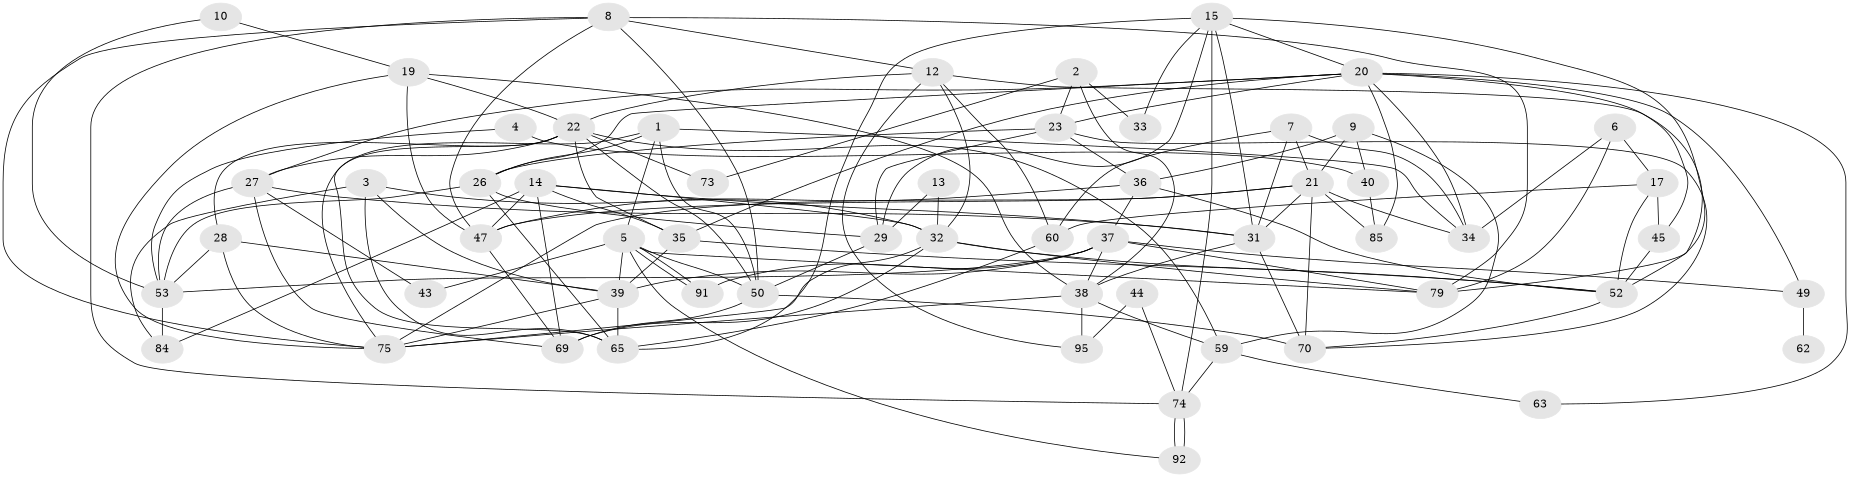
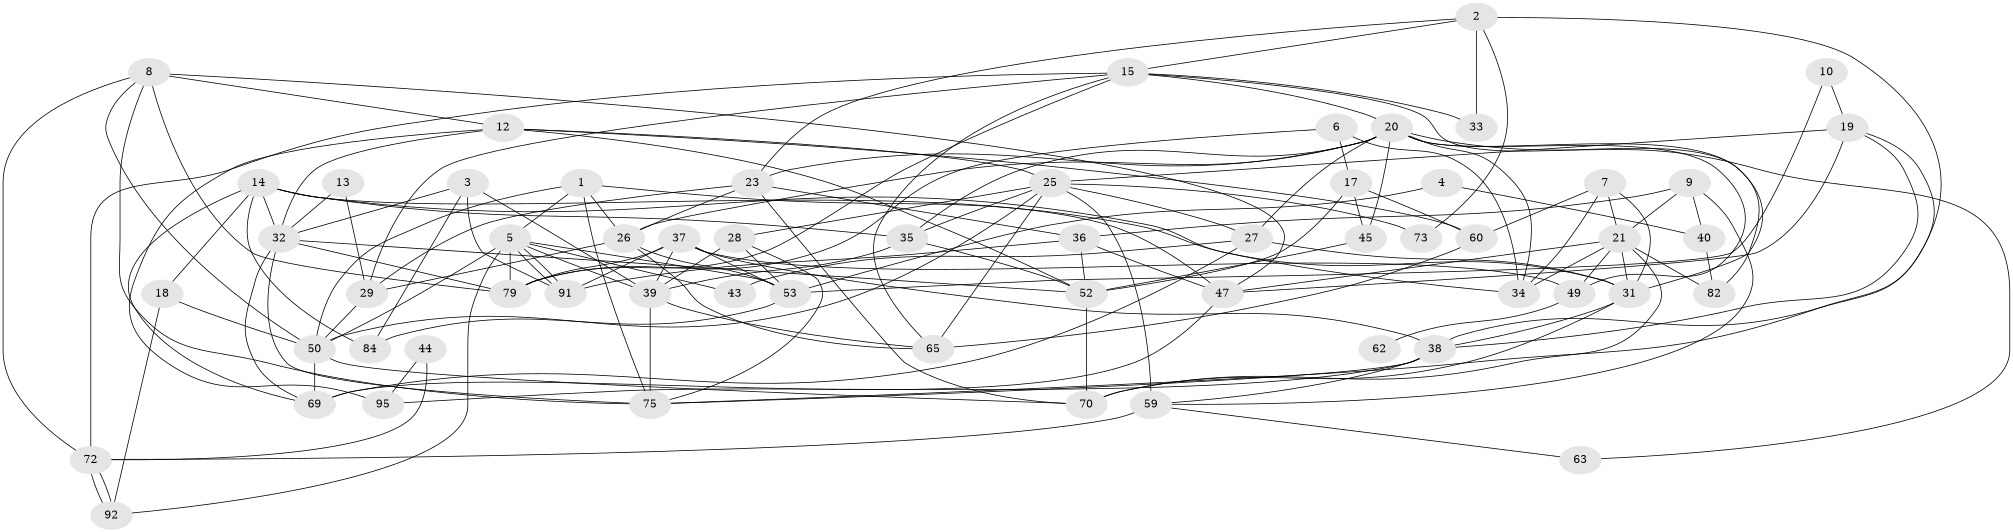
edge "2" -- "15": added
node "22": label "22" -> "25"
edge "36" -- "37": now "36" -- "91"
edge "27" -- "53": now "5" -- "53"
edge "21" -- "75": now "21" -- "49"
node "85": label "85" -> "82"
node "18": added
edge "3" -- "65": now "3" -- "91"
node "74": label "74" -> "72"
